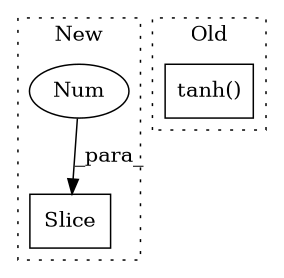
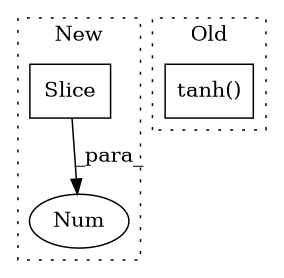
edge "Num" -> "Slice": reversed
